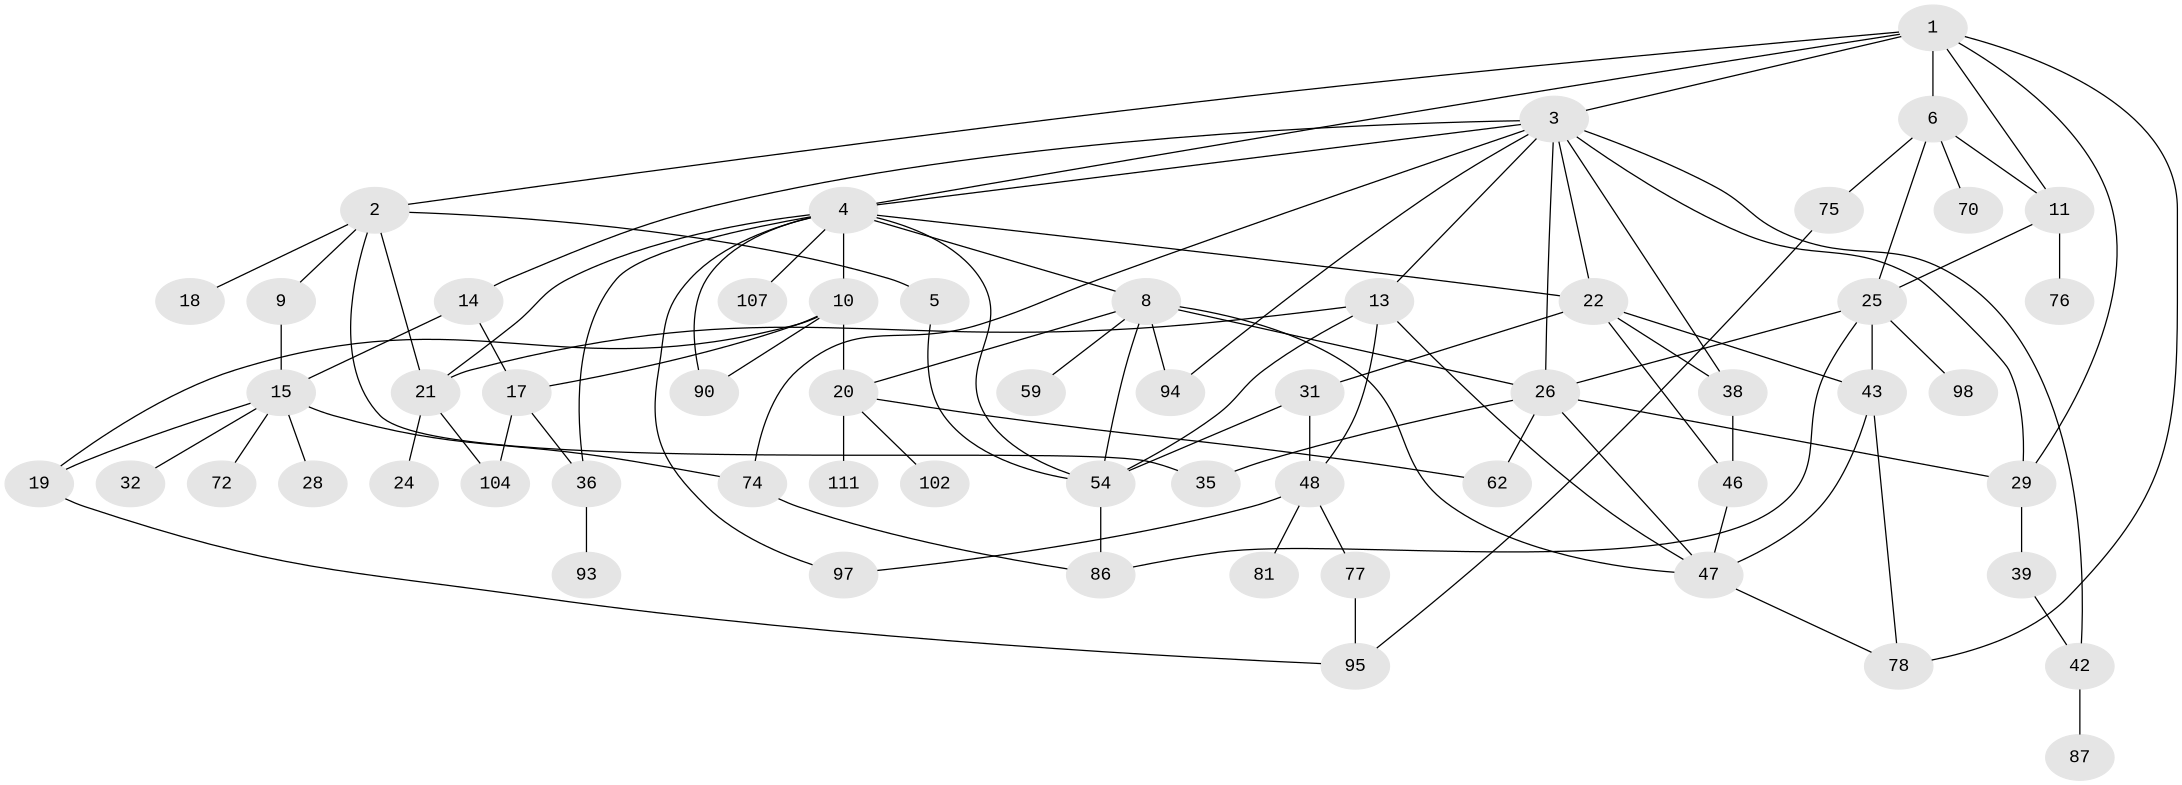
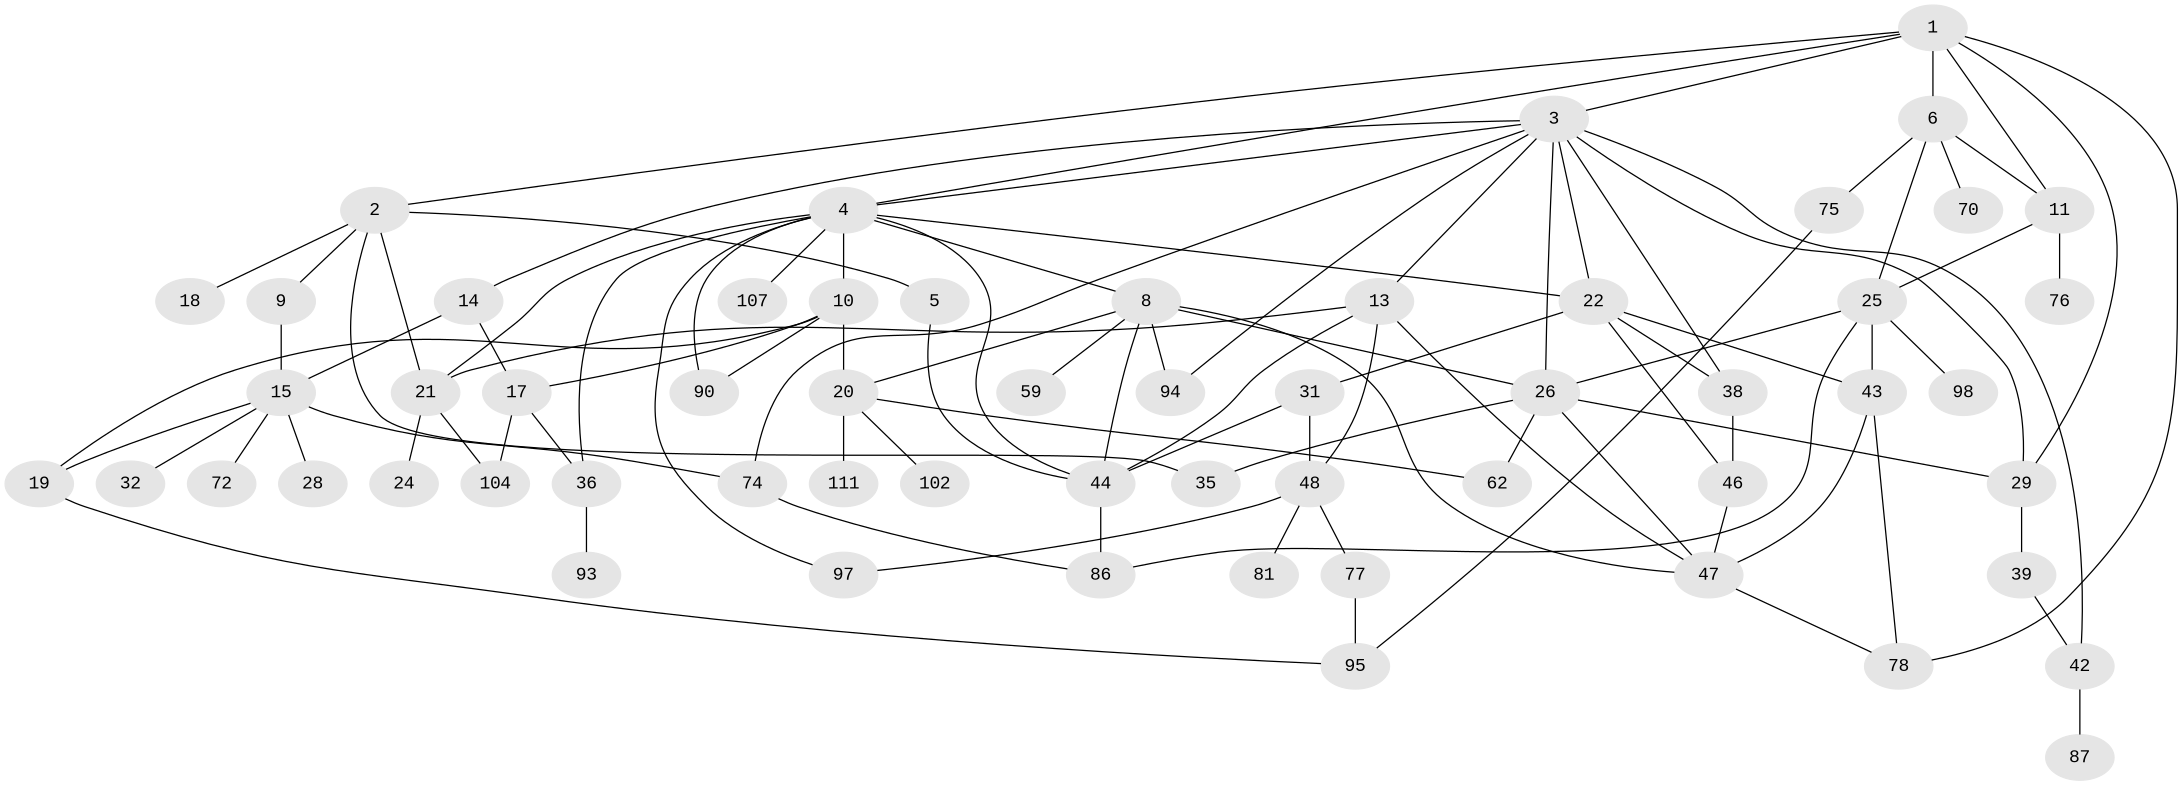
node "54": label "54" -> "44"
